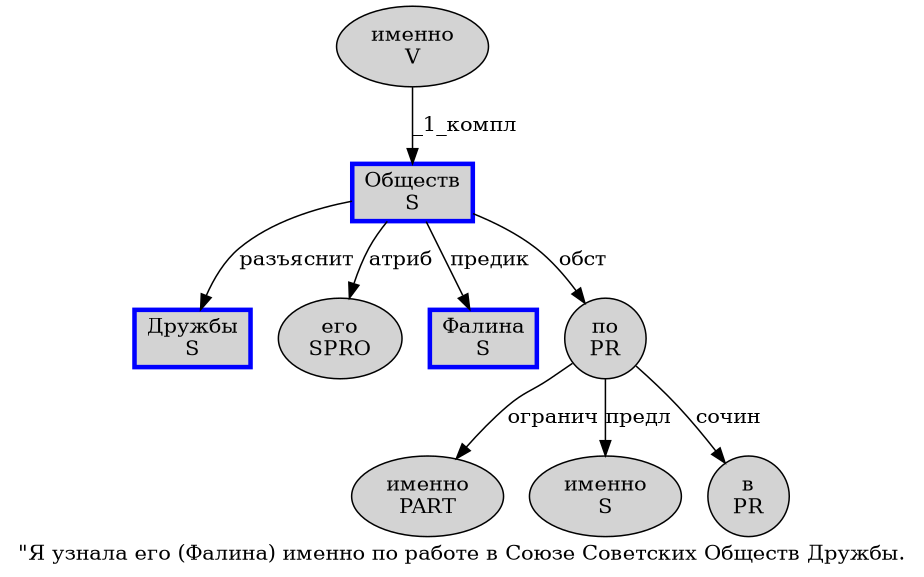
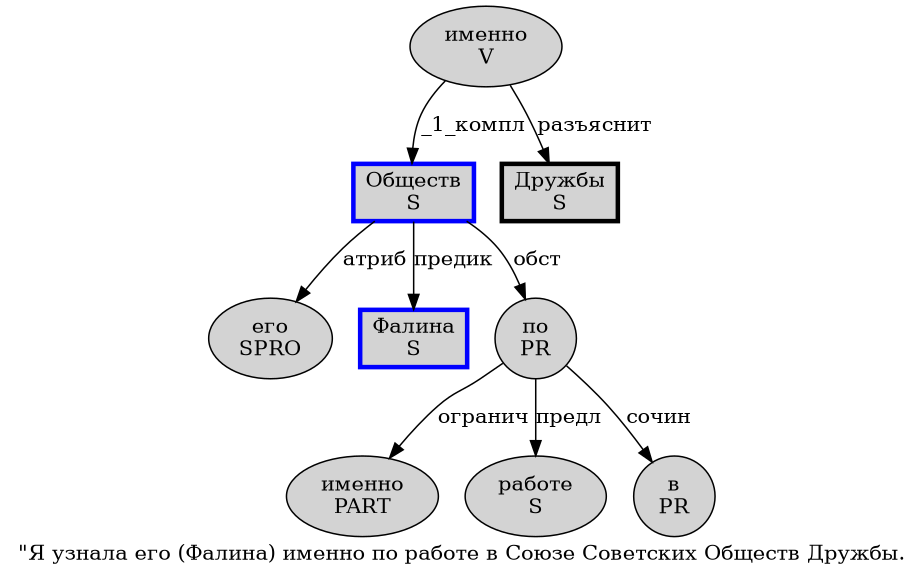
edge "Обществ S" -> "Дружбы S": now "именно V" -> "Дружбы S"
node "Дружбы S": color blue -> black
node "именно S": label "именно S" -> "работе S"
